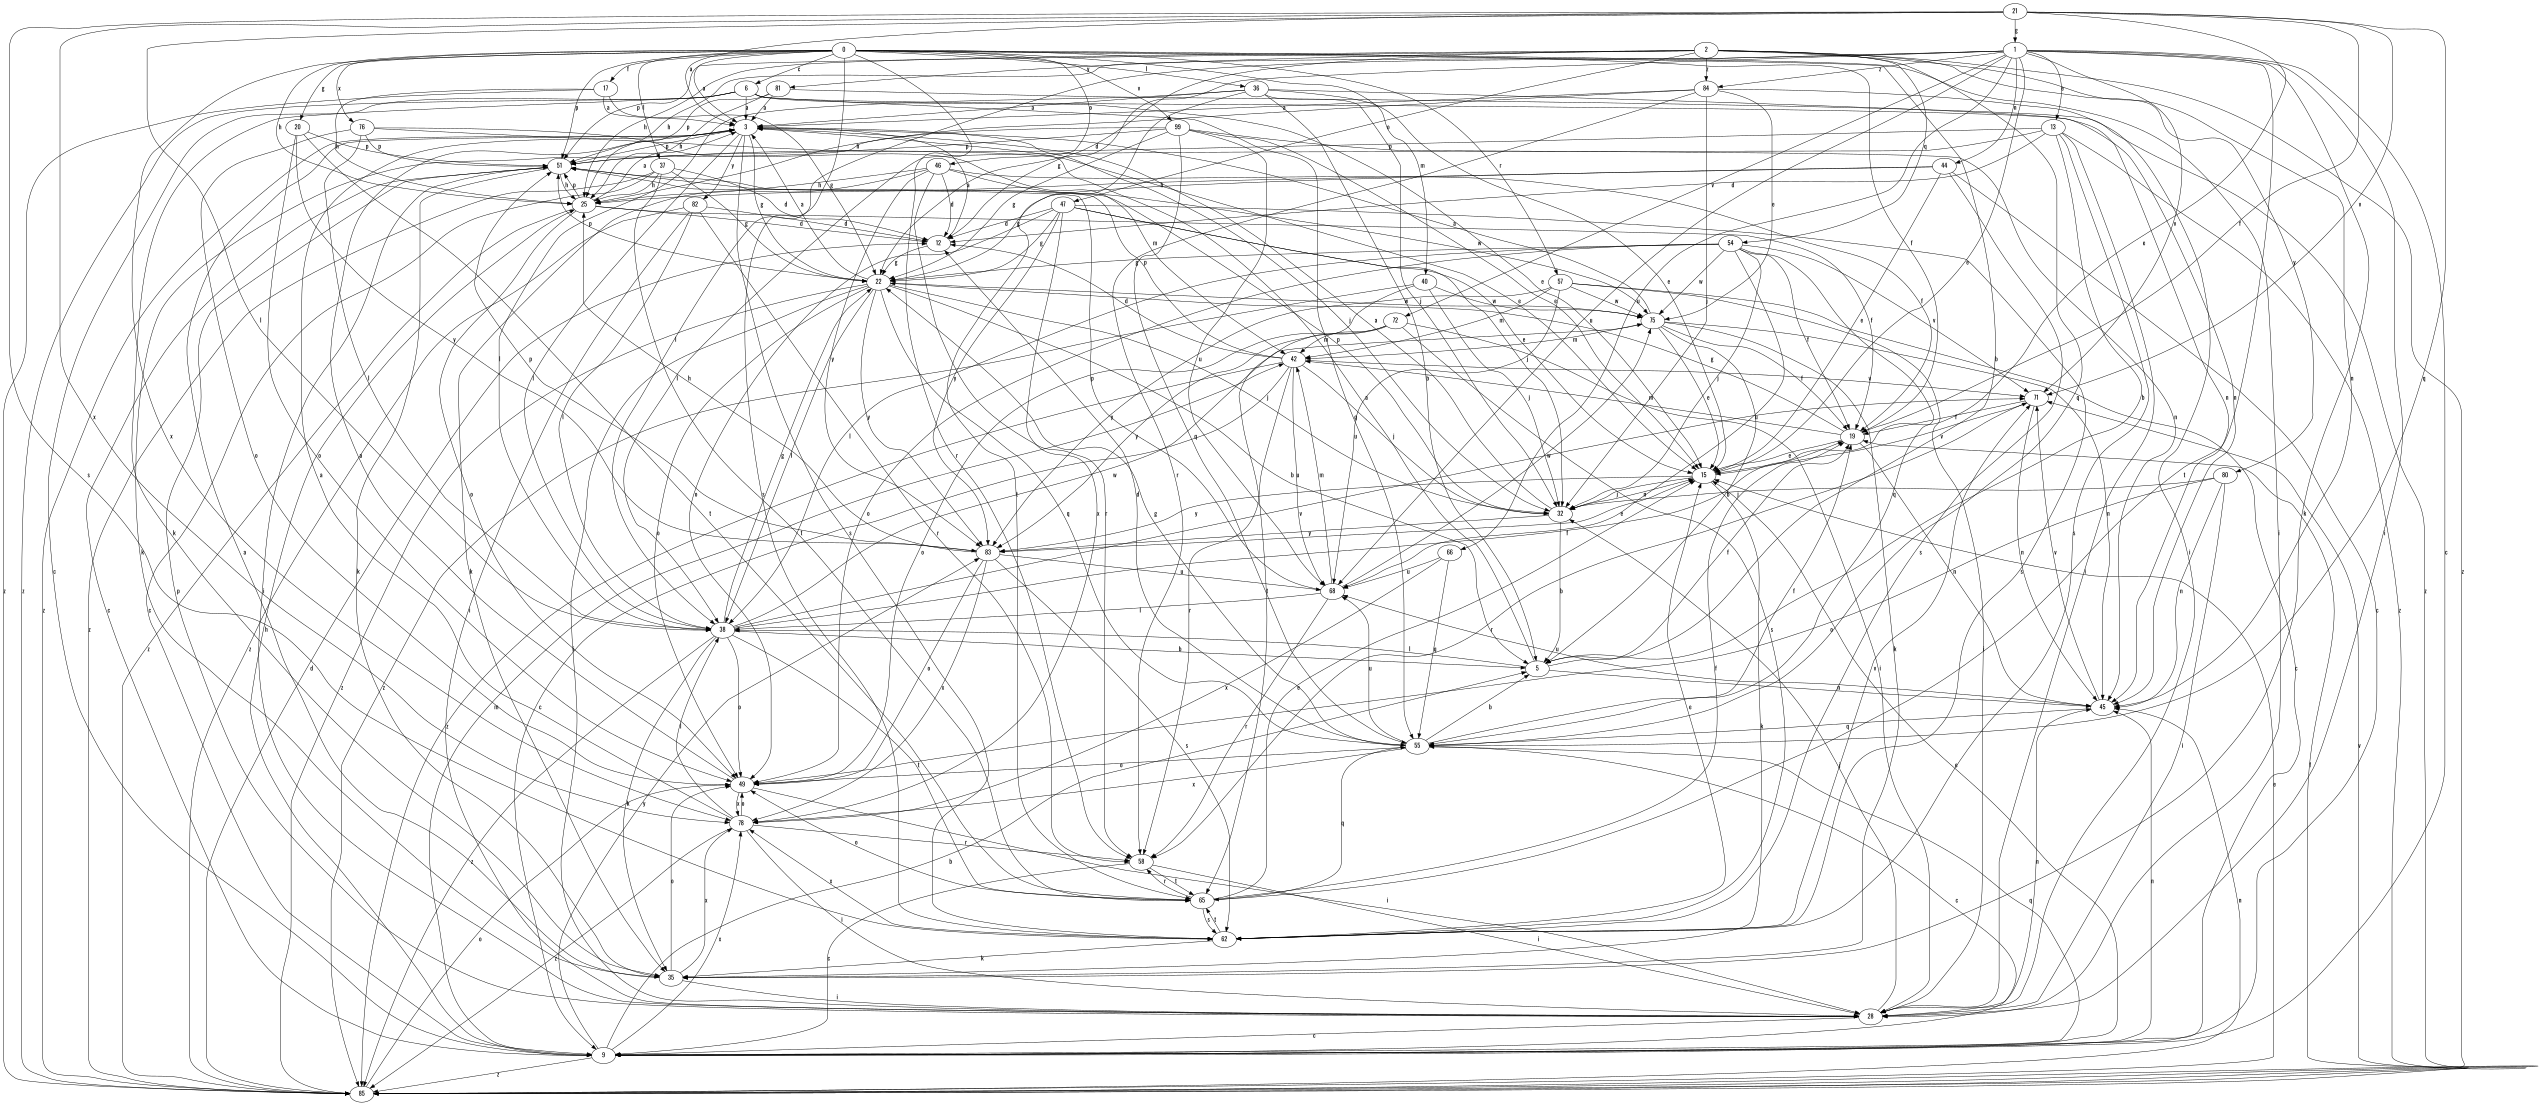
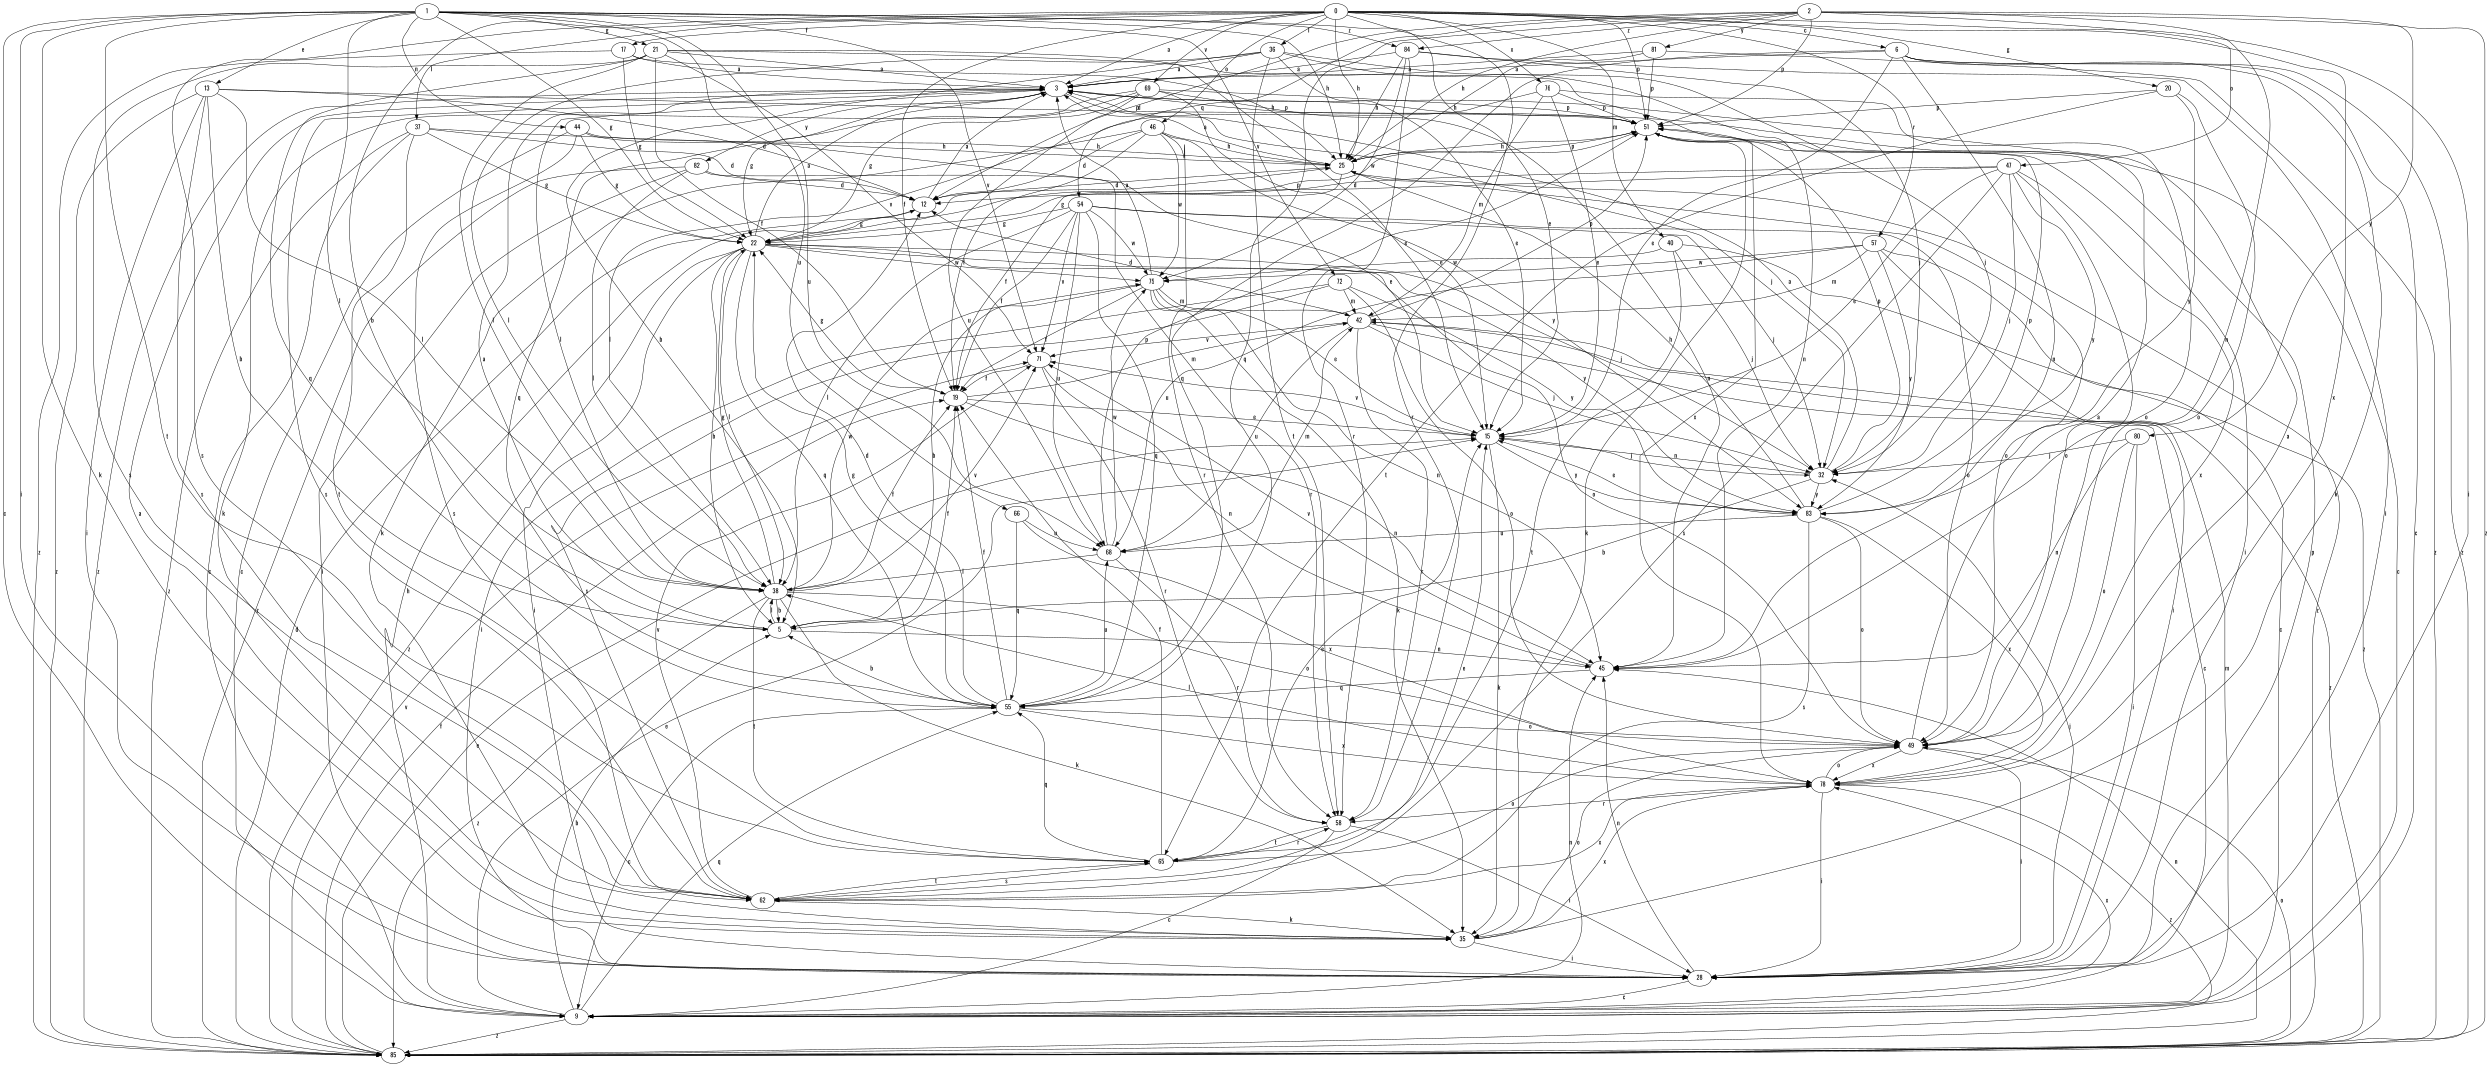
edge "21" -> "1": reversed
node "99": label "99" -> "69"
edge "84" -> "75": label "e" -> "w"
edge "36" -> "65": now "36" -> "58"
edge "45" -> "68": removed, label "u"
edge "9" -> "83": removed, label "y"
